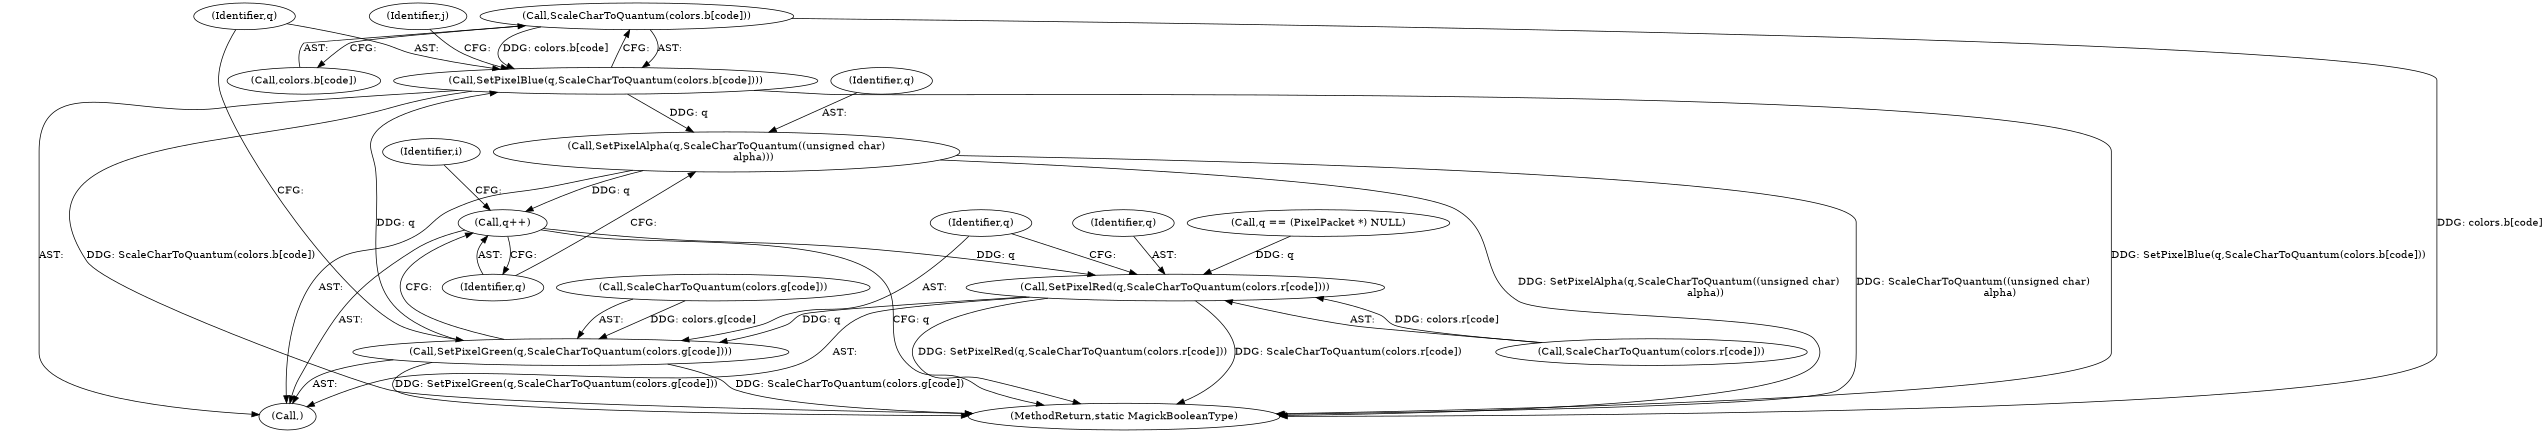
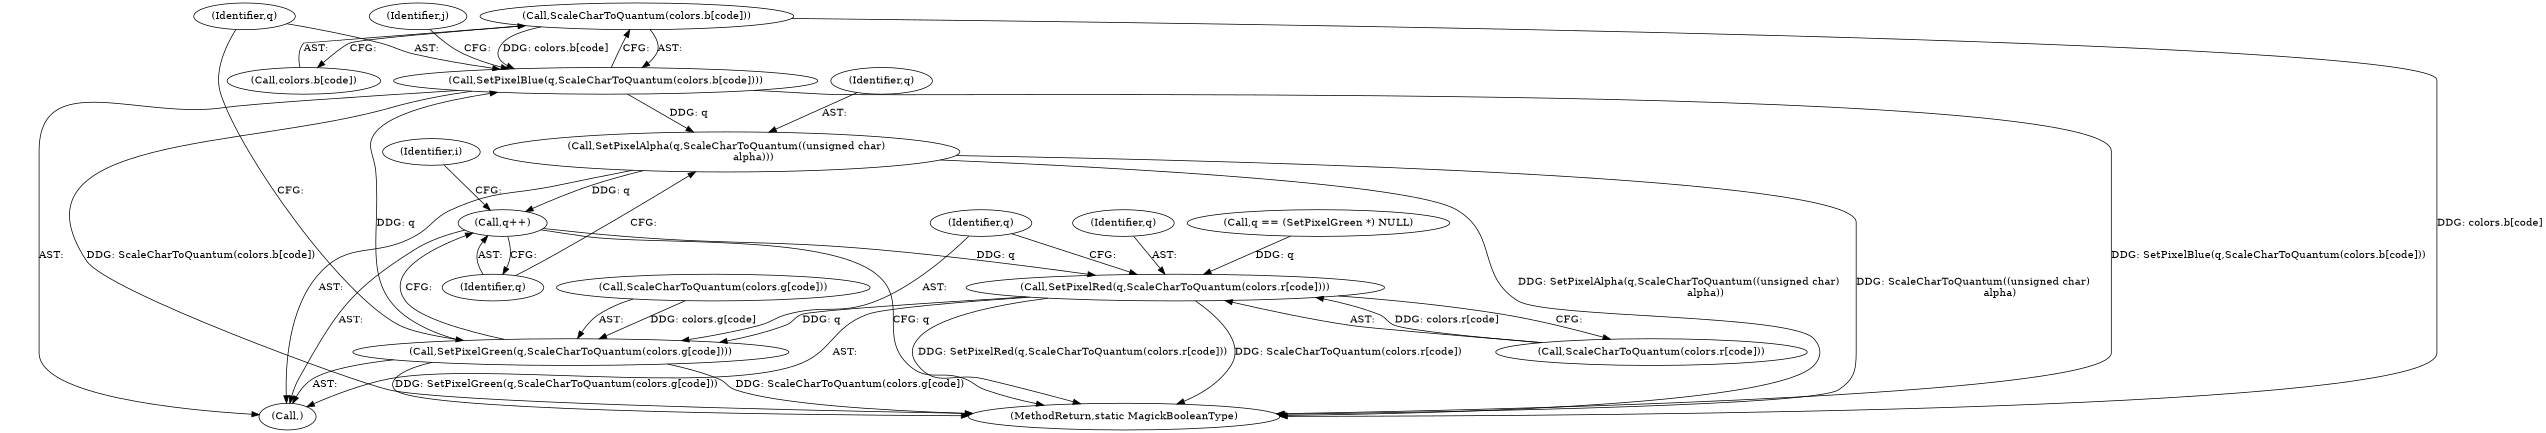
node "(Call,q == (PixelPacket *) NULL)": label "(Call,q == (PixelPacket *) NULL)" -> "(Call,q == (SetPixelGreen *) NULL)"
edge "(Call,SetPixelRed(q,ScaleCharToQuantum(colors.r[code])))" -> "(Call,ScaleCharToQuantum(colors.r[code]))": added, label "CFG:"
